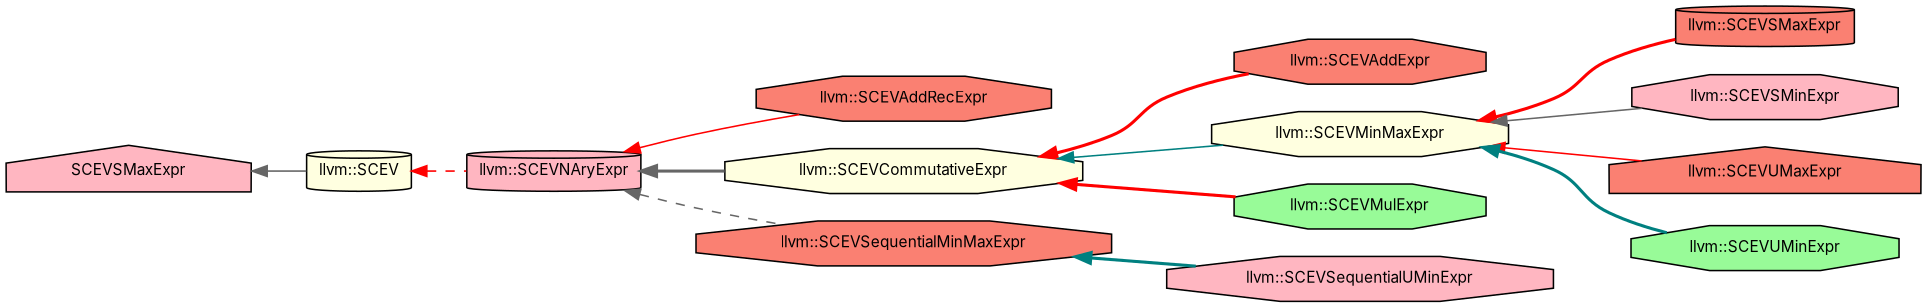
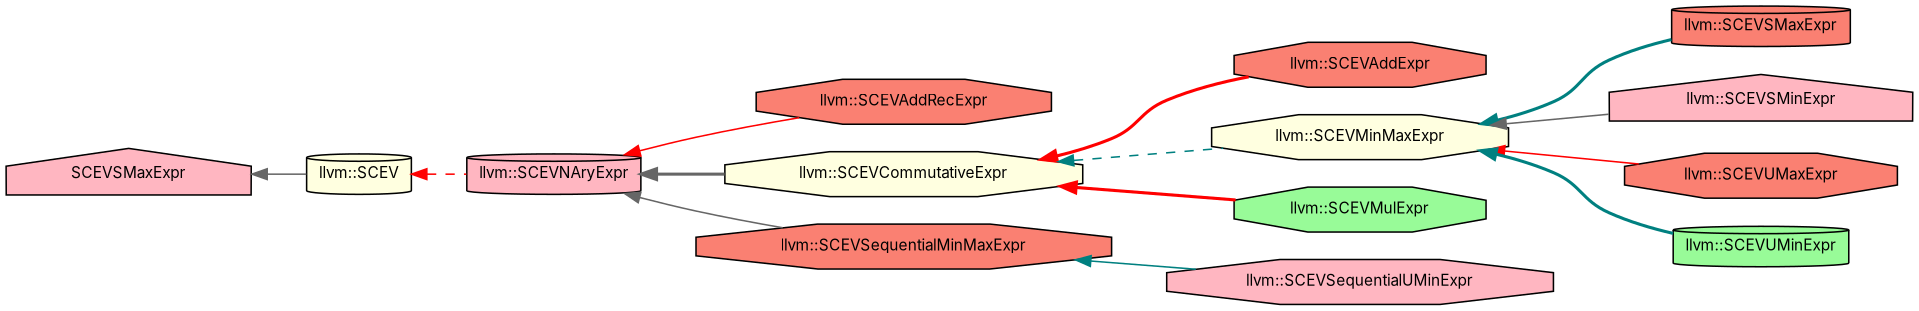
edge "llvm::SCEVSMaxExpr" -> "llvm::SCEVMinMaxExpr": color red -> teal
node "llvm::SCEVSMinExpr": shape octagon -> house
edge "llvm::SCEVMinMaxExpr" -> "llvm::SCEVCommutativeExpr": style solid -> dashed
node "llvm::SCEVUMaxExpr": shape house -> octagon
edge "llvm::SCEVSequentialMinMaxExpr" -> "llvm::SCEVNAryExpr": style dashed -> solid
node "llvm::SCEVUMinExpr": shape octagon -> cylinder
edge "llvm::SCEVSequentialUMinExpr" -> "llvm::SCEVSequentialMinMaxExpr": style bold -> solid
